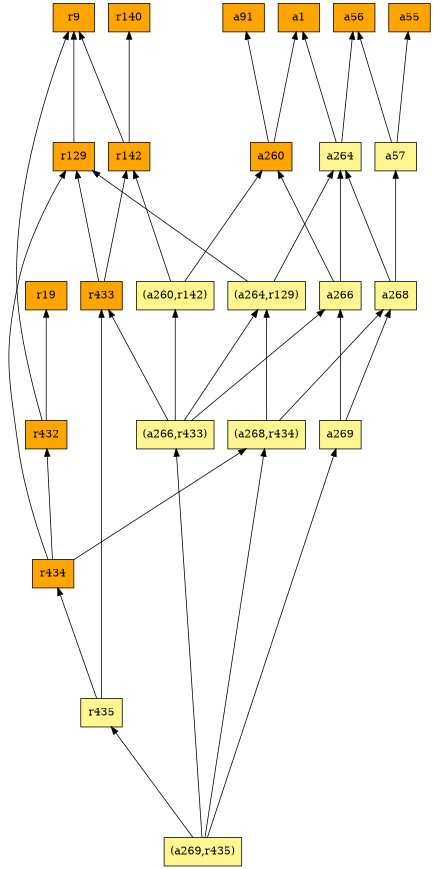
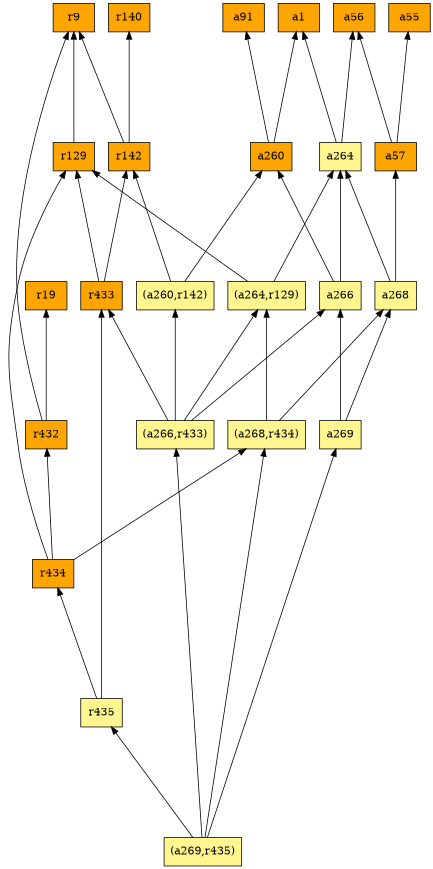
node "a57": fillcolor khaki1 -> orange
